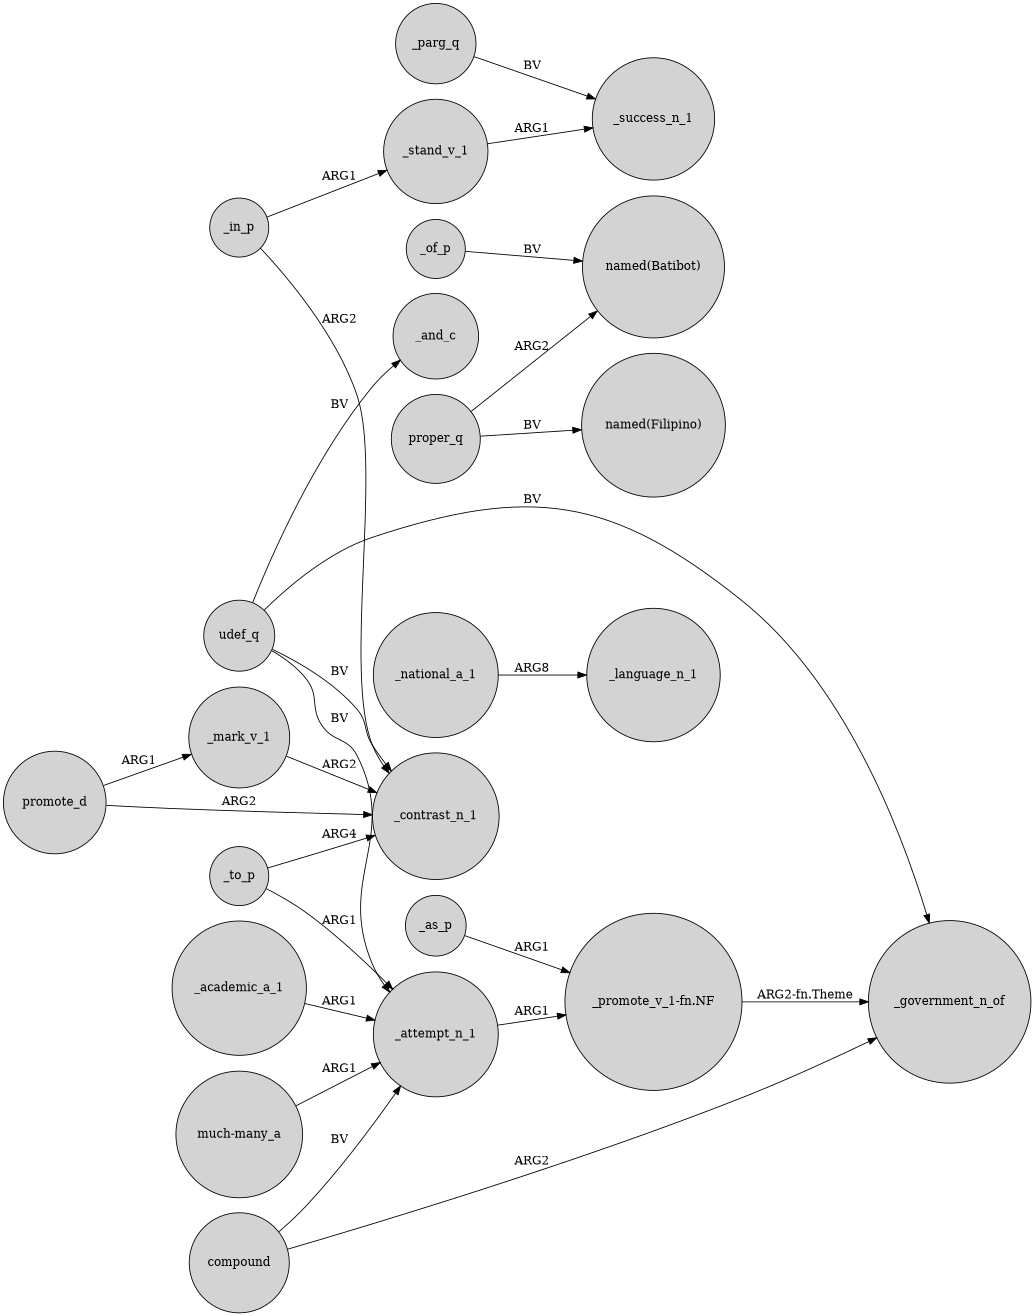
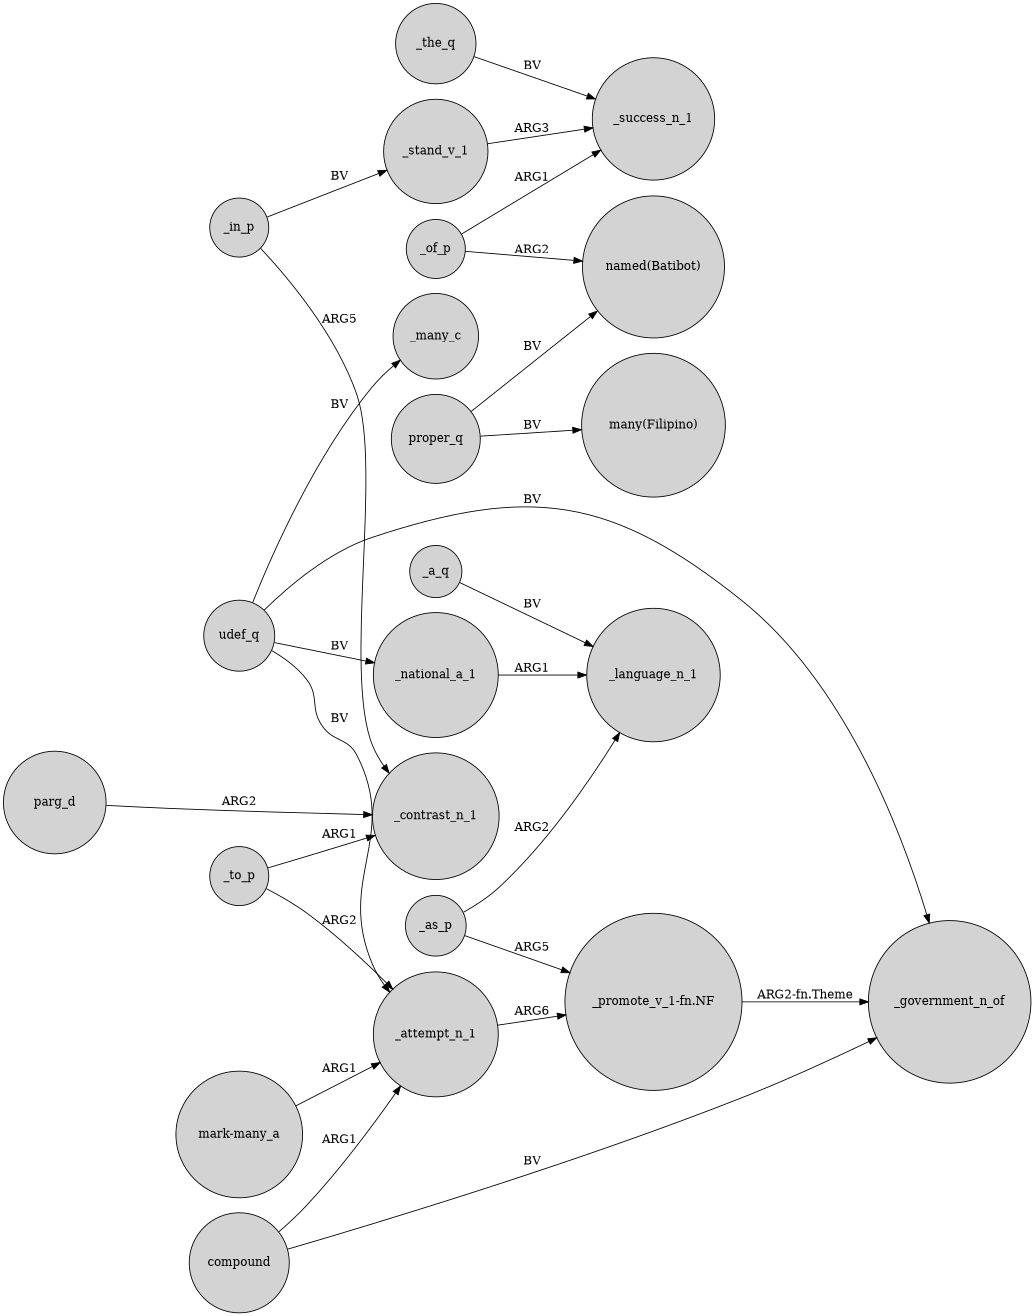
node "_parg_q": label "_parg_q" -> "_the_q"
edge "_stand_v_1" -> "_success_n_1": label "ARG1" -> "ARG3"
edge "_in_p" -> "_stand_v_1": label "ARG1" -> "BV"
edge "_of_p" -> "_success_n_1": added, label "ARG1"
edge "_of_p" -> "named(Batibot)": label "BV" -> "ARG2"
edge "_in_p" -> "_contrast_n_1": label "ARG2" -> "ARG5"
node "_and_c": label "_and_c" -> "_many_c"
edge "proper_q" -> "named(Batibot)": label "ARG2" -> "BV"
node "named(Filipino)": label "named(Filipino)" -> "many(Filipino)"
node "_a_q": added
edge "_national_a_1" -> "_language_n_1": label "ARG8" -> "ARG1"
edge "udef_q" -> "_contrast_n_1": now "udef_q" -> "_national_a_1"
node "_mark_v_1": removed
node "promote_d": label "promote_d" -> "parg_d"
edge "_as_p" -> "_language_n_1": added, label "ARG2"
edge "_to_p" -> "_contrast_n_1": label "ARG4" -> "ARG1"
edge "_to_p" -> "_attempt_n_1": label "ARG1" -> "ARG2"
edge "_as_p" -> "_promote_v_1-fn.NF": label "ARG1" -> "ARG5"
node "_academic_a_1": removed
edge "_attempt_n_1" -> "_promote_v_1-fn.NF": label "ARG1" -> "ARG6"
node "much-many_a": label "much-many_a" -> "mark-many_a"
edge "compound" -> "_attempt_n_1": label "BV" -> "ARG1"
edge "compound" -> "_government_n_of": label "ARG2" -> "BV"
